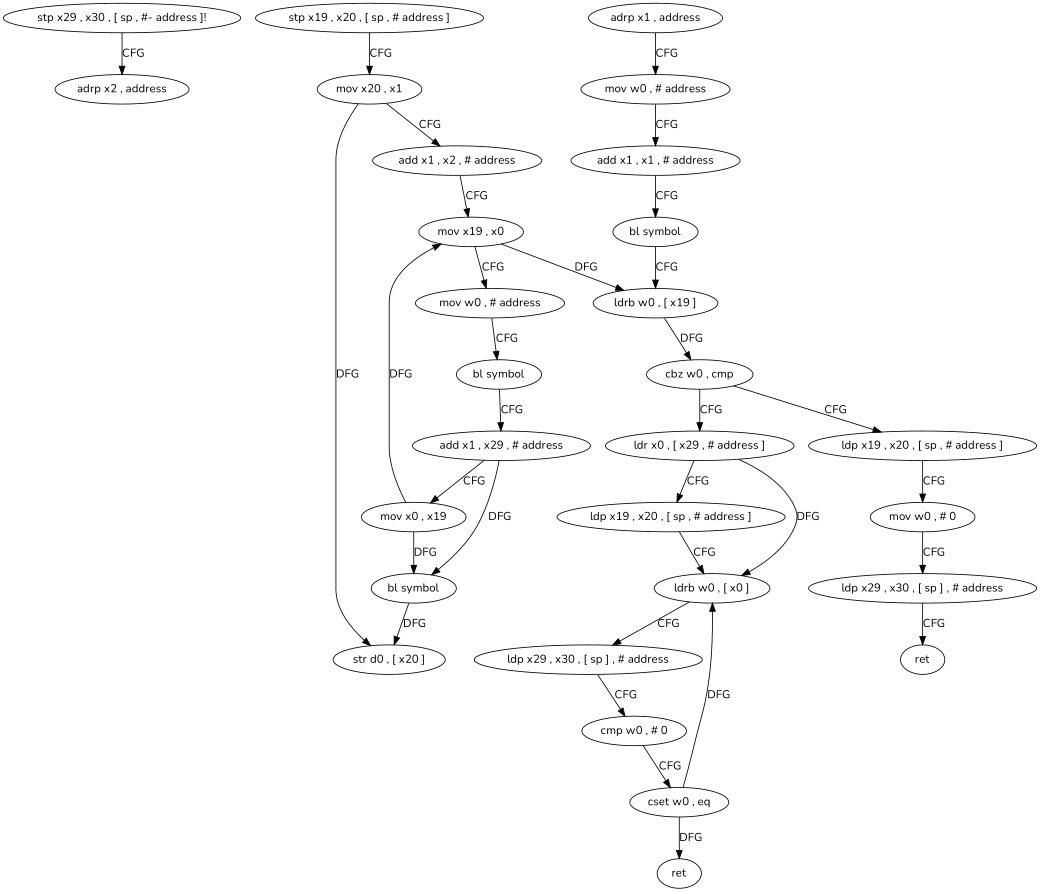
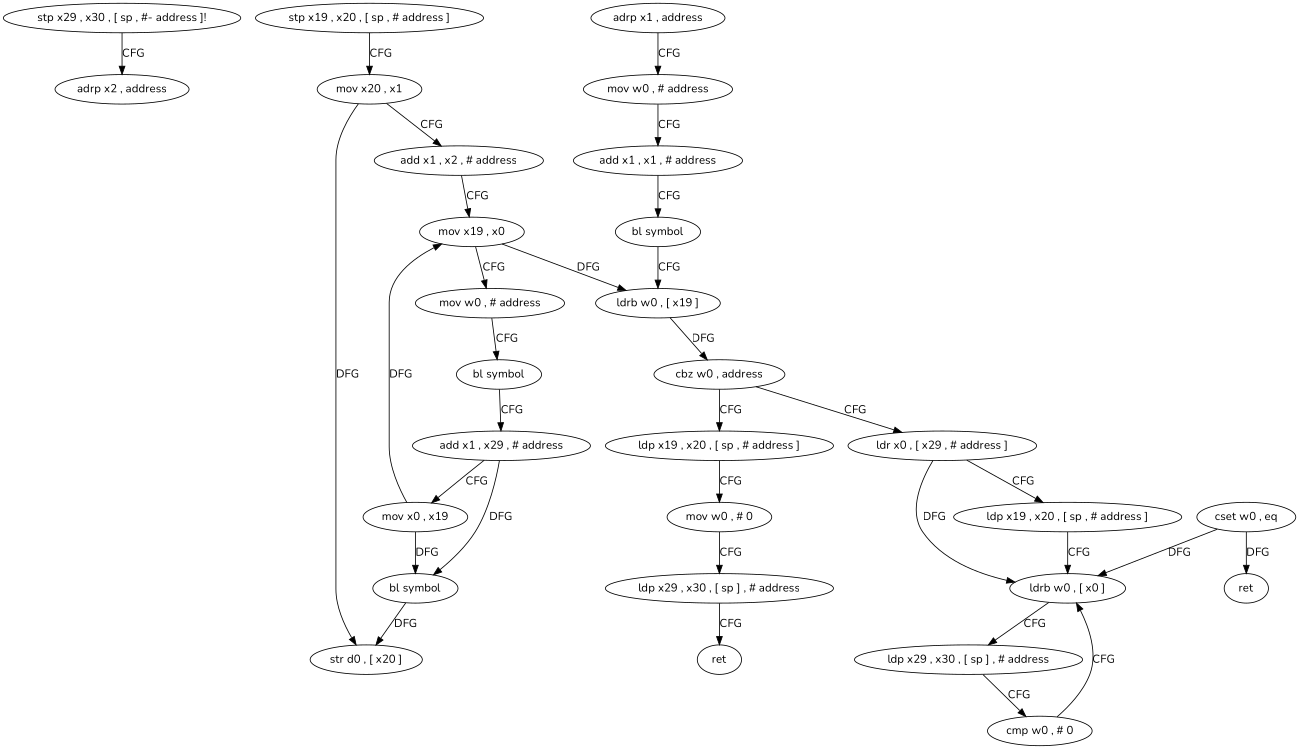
node "cbz w0 , cmp": label "cbz w0 , cmp" -> "cbz w0 , address"
edge "cmp w0 , # 0" -> "cset w0 , eq": now "cmp w0 , # 0" -> "ldrb w0 , [ x0 ]"
